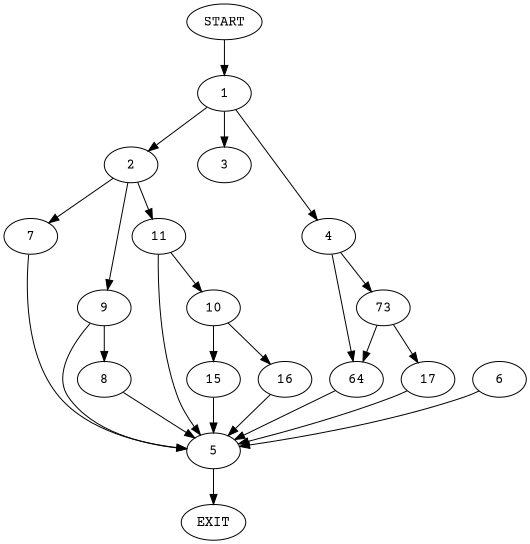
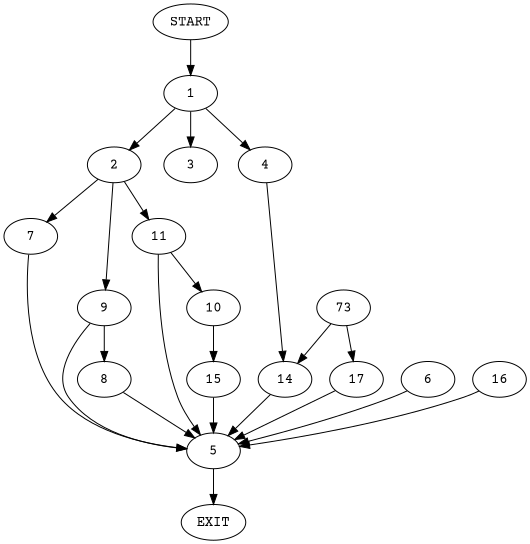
edge "4" -> "73": removed
edge "10" -> "16": removed
node "64": label "64" -> "14"
